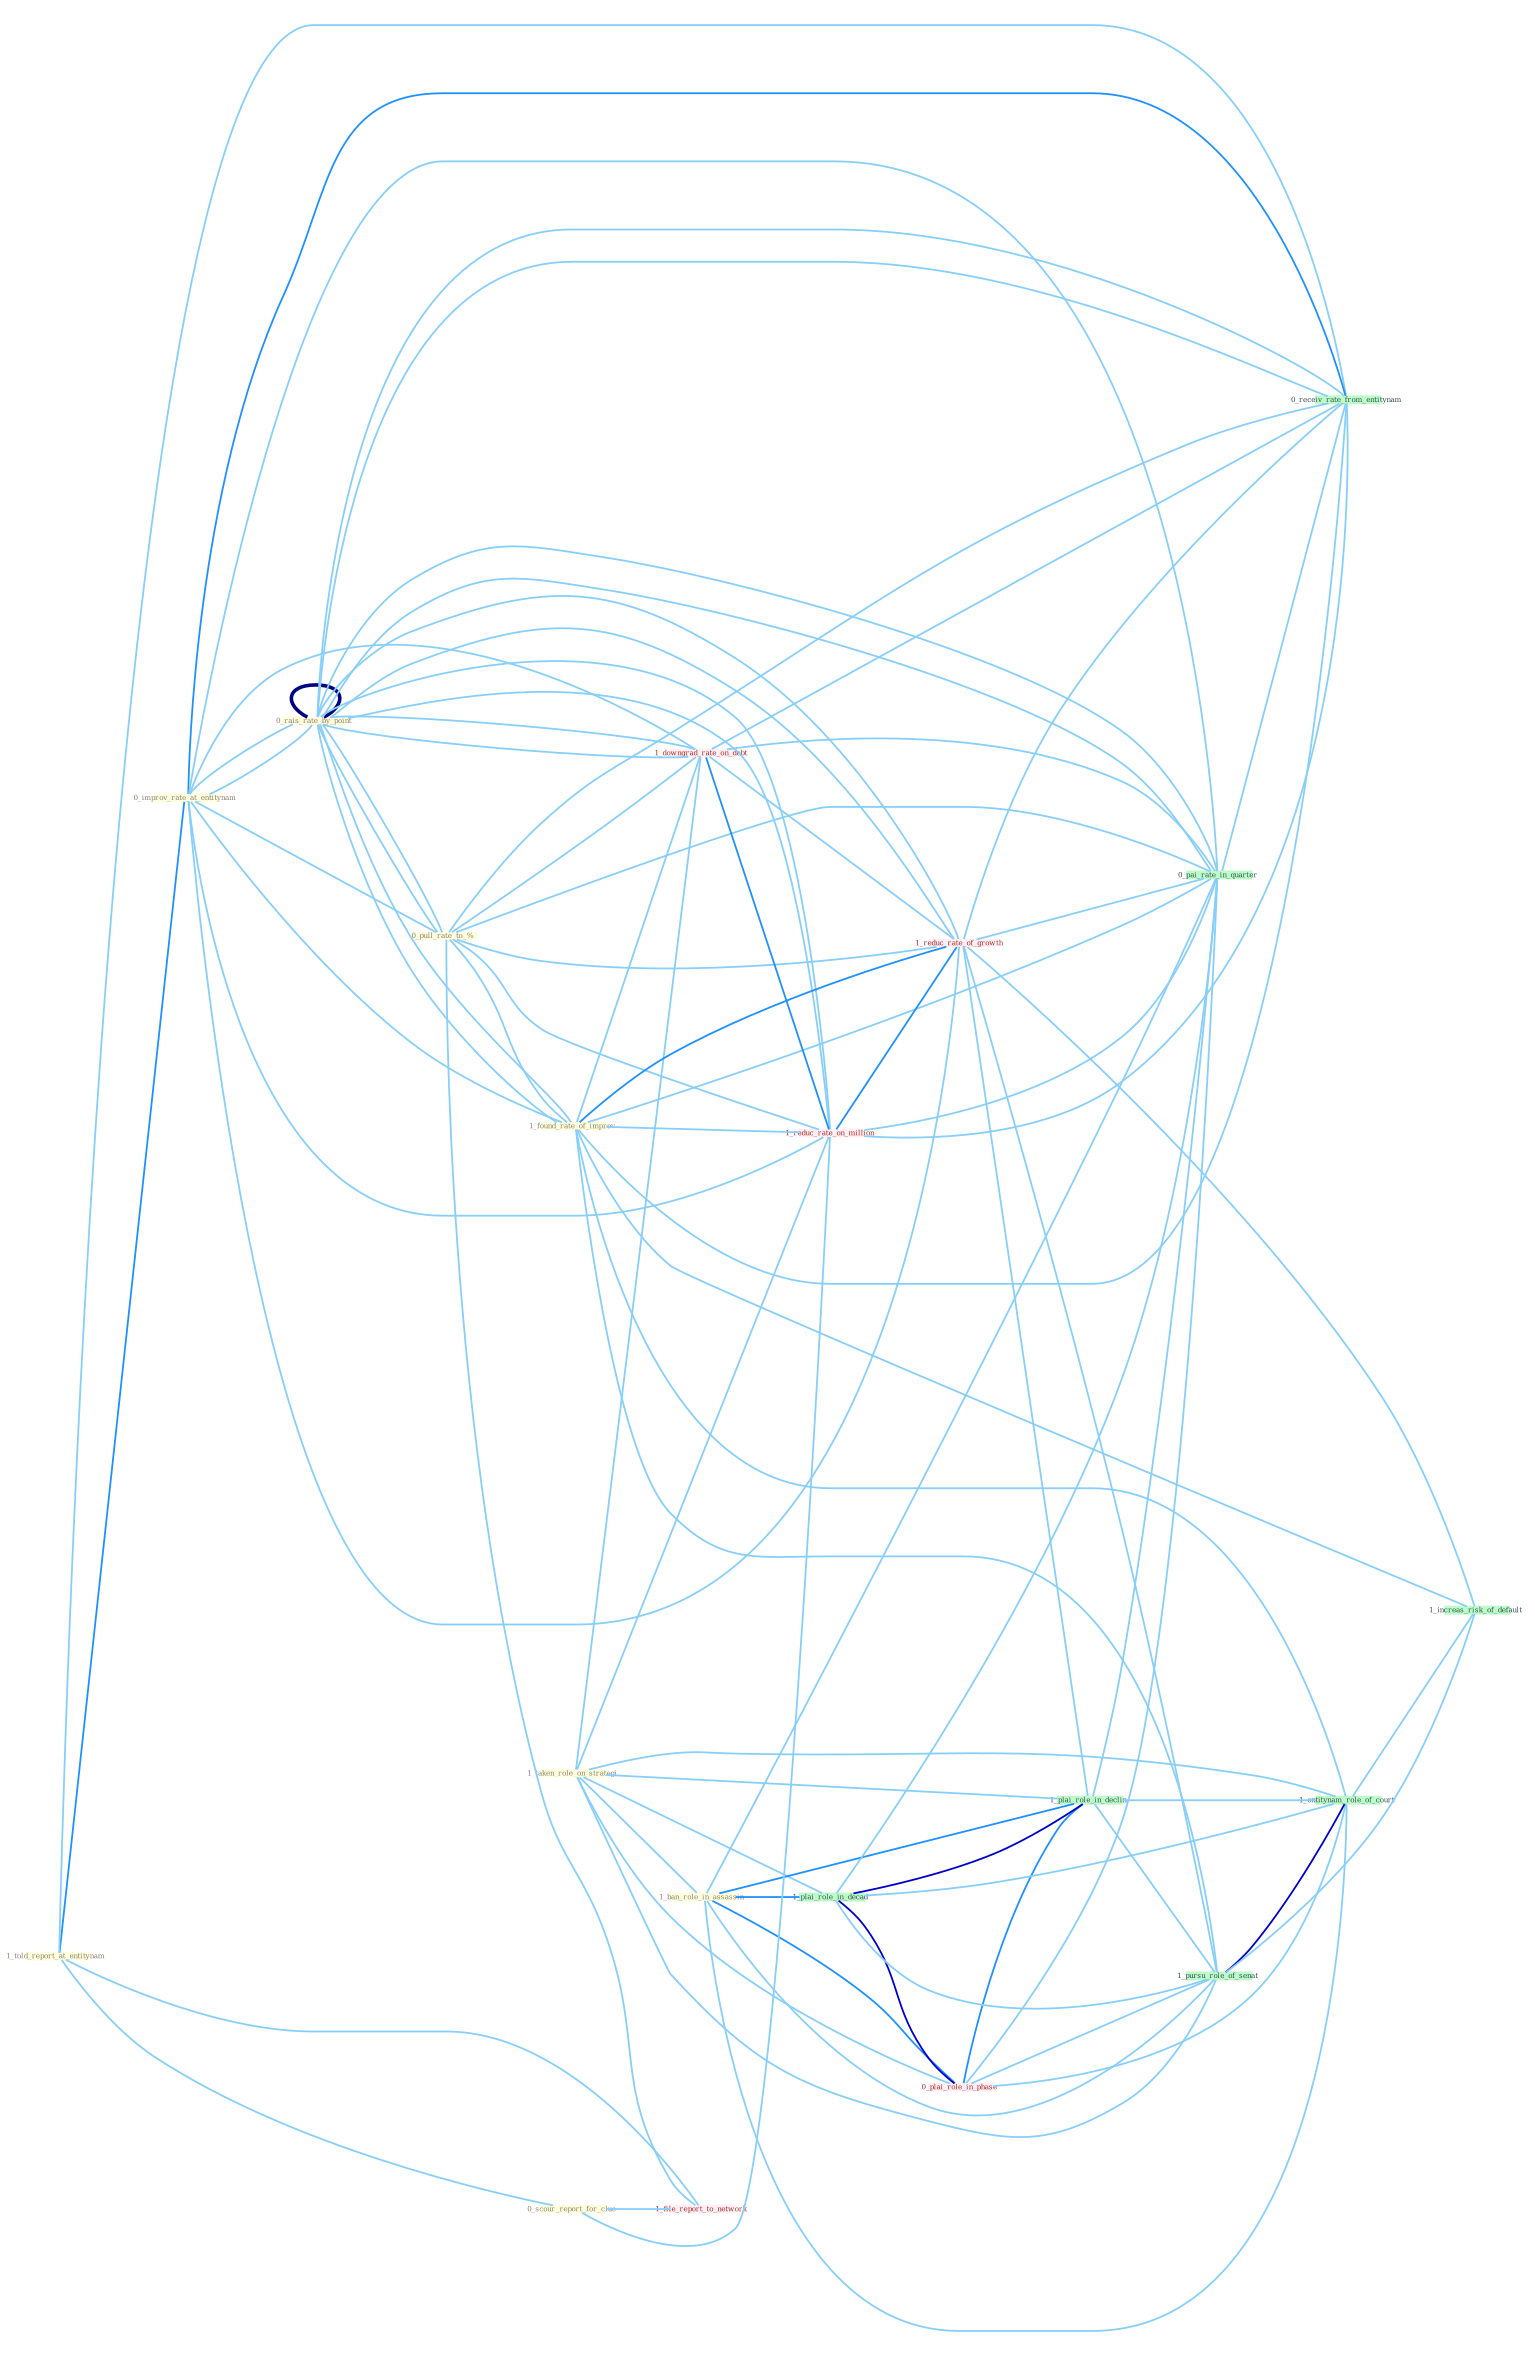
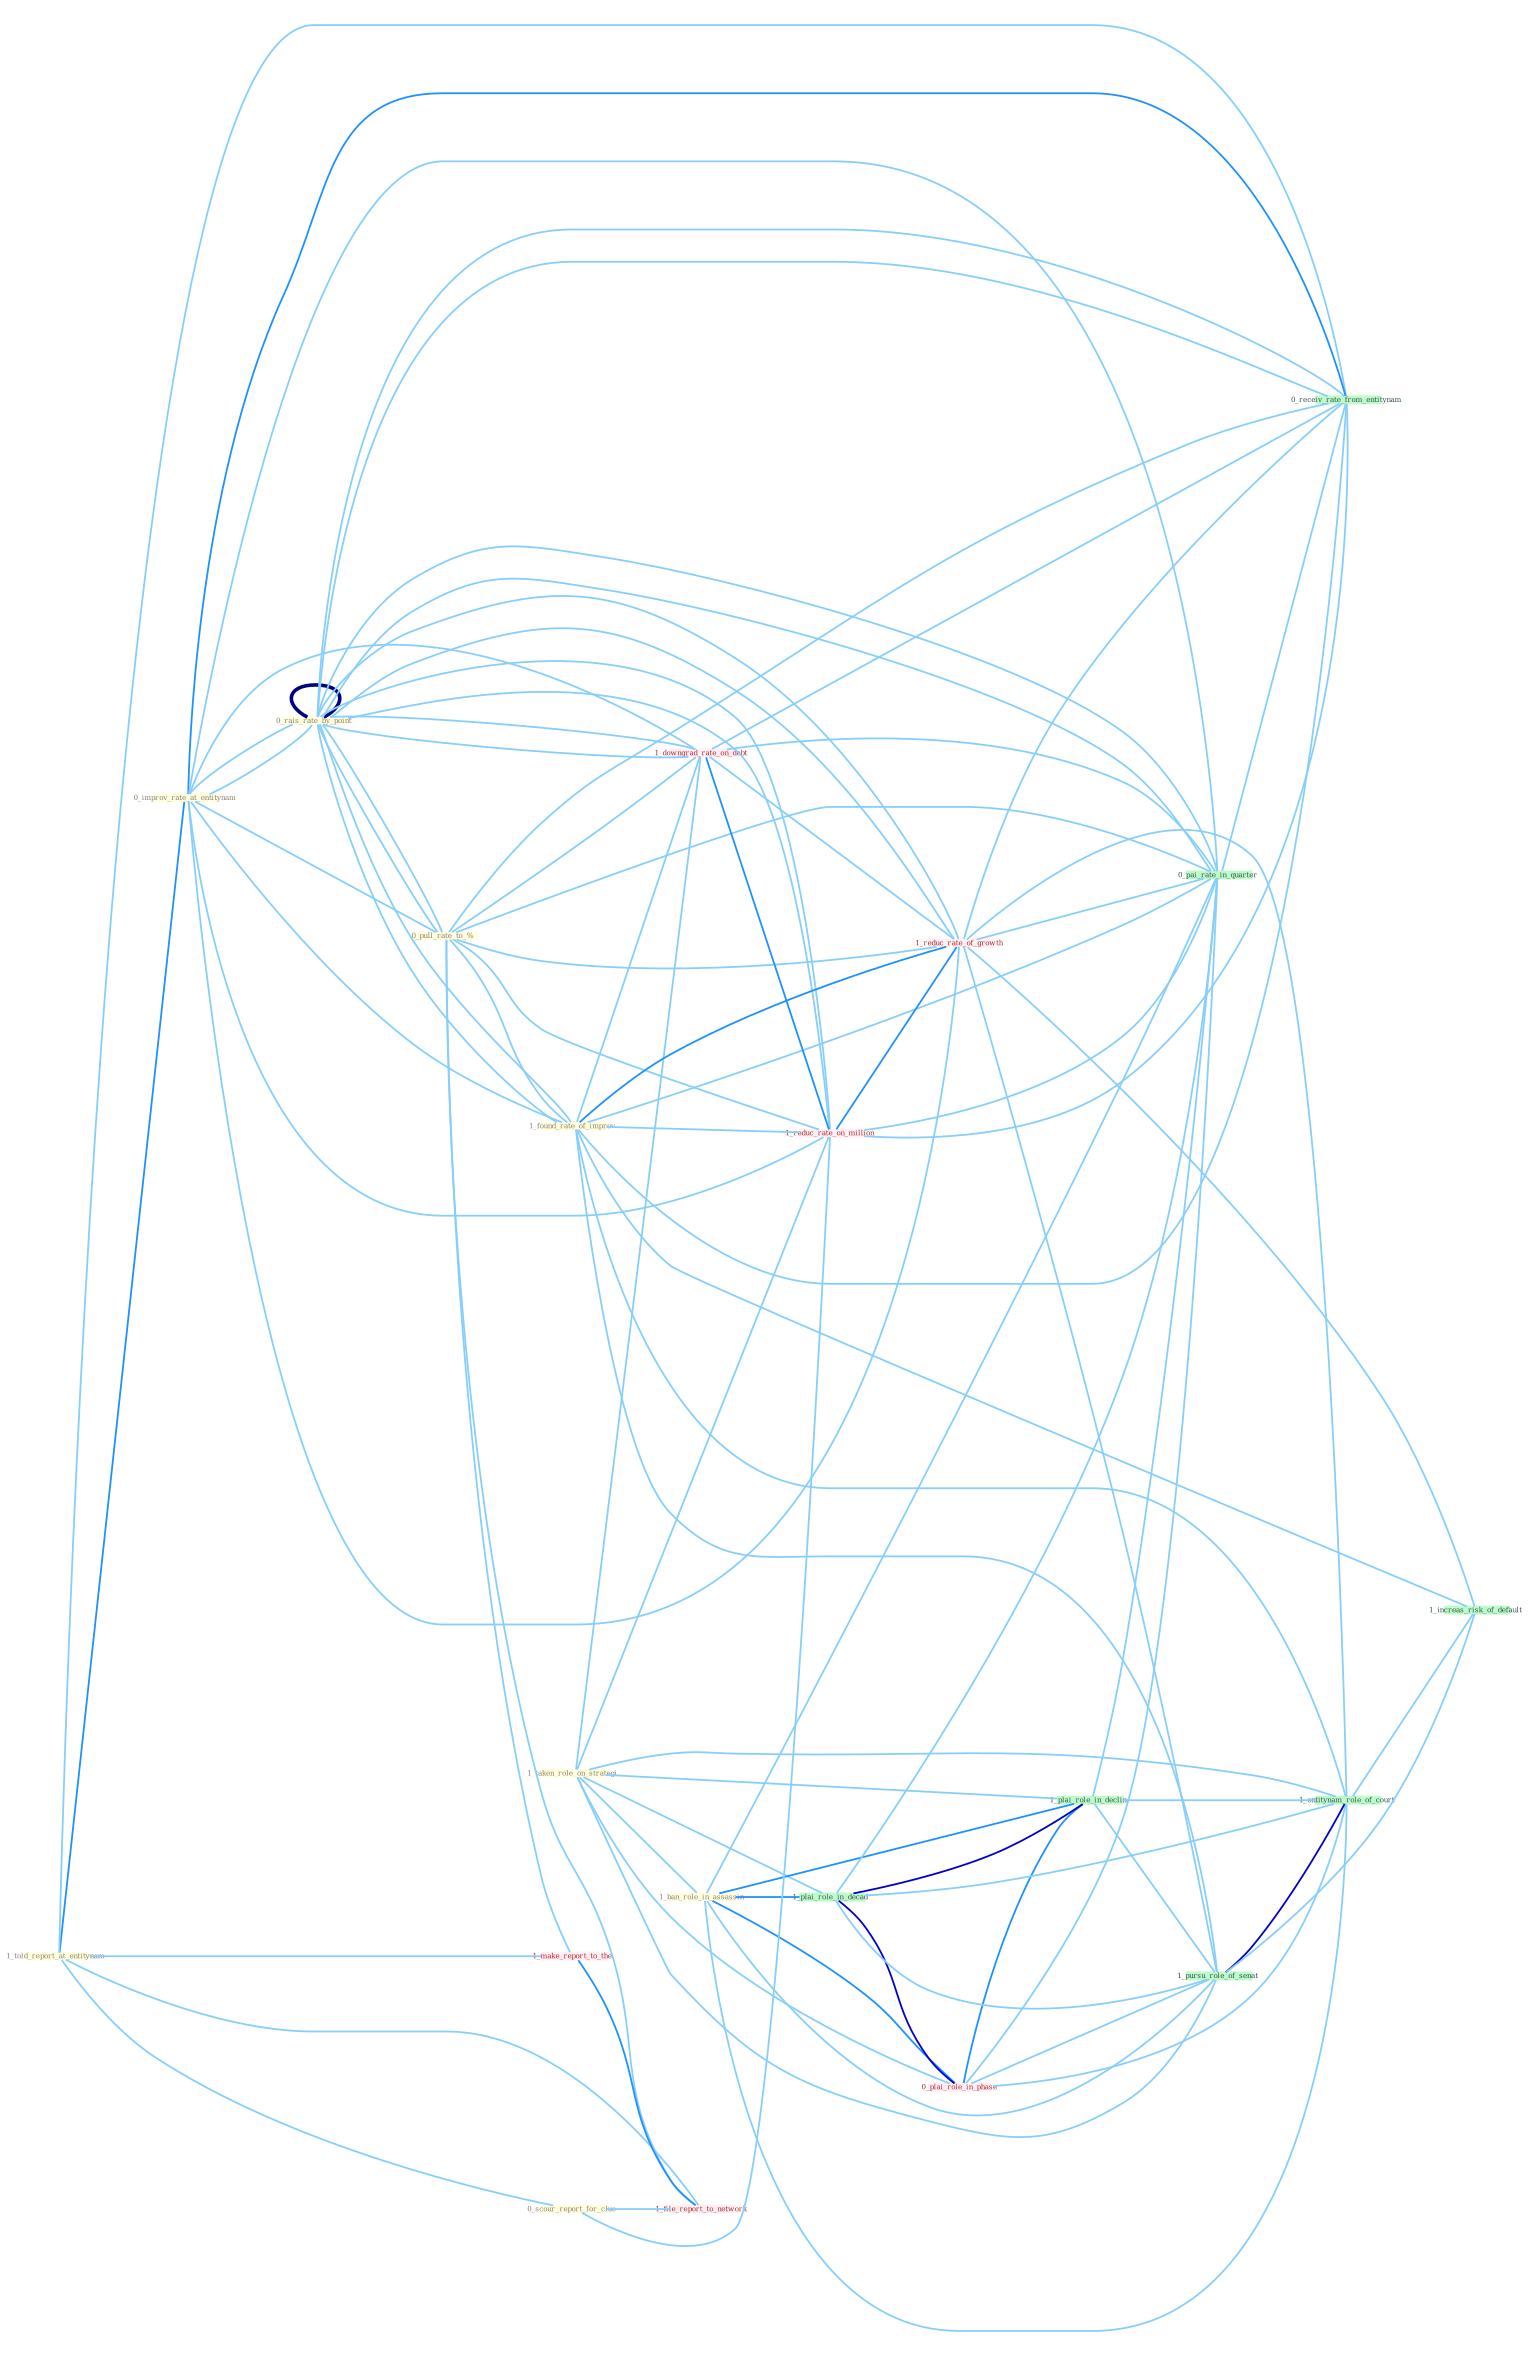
edge "1_reduc_rate_of_growth" -- "1_plai_role_in_declin": now "1_reduc_rate_of_growth" -- "1_entitynam_role_of_court"
node "1_make_report_to_the": added
